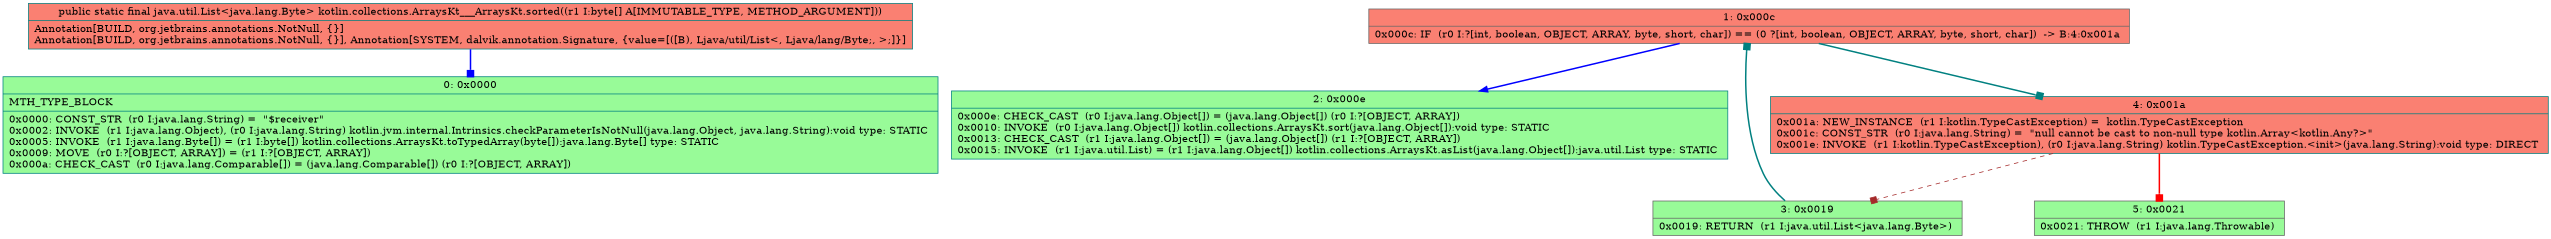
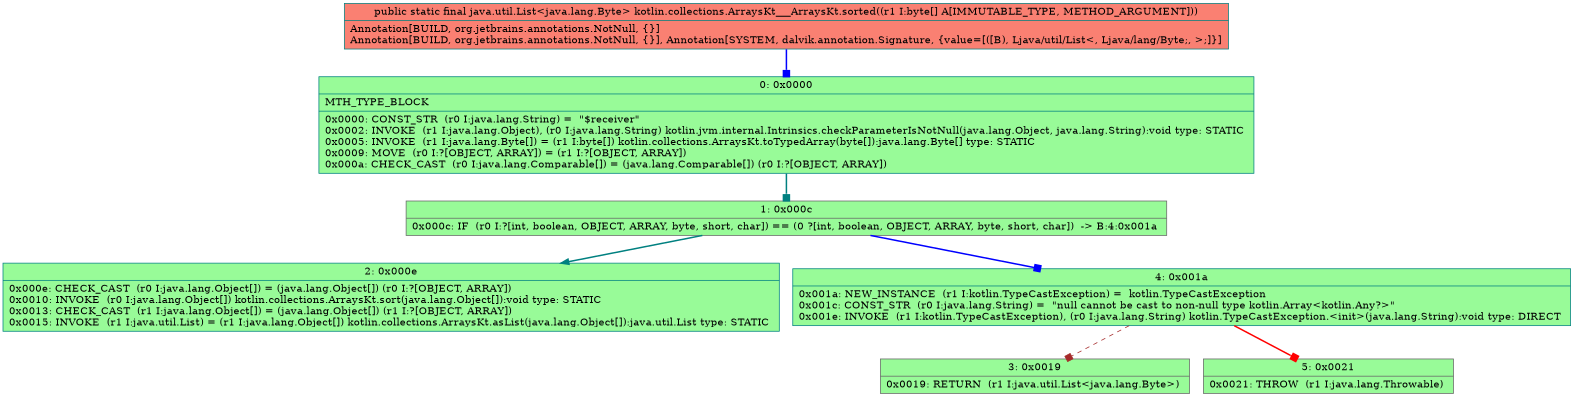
node "1: 0x000c": fillcolor salmon -> palegreen
edge "1: 0x000c" -> "2: 0x000e": color blue -> teal
edge "1: 0x000c" -> "4: 0x001a": color teal -> blue
node "4: 0x001a": fillcolor salmon -> palegreen
edge "3: 0x0019" -> "1: 0x000c": now "0: 0x0000" -> "1: 0x000c"
